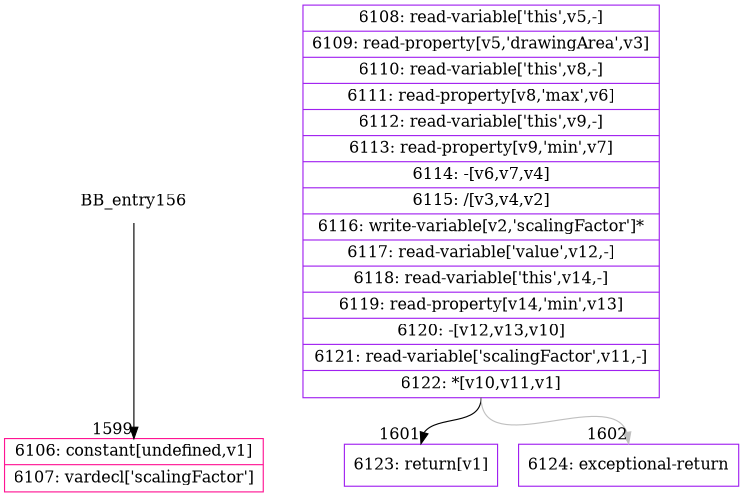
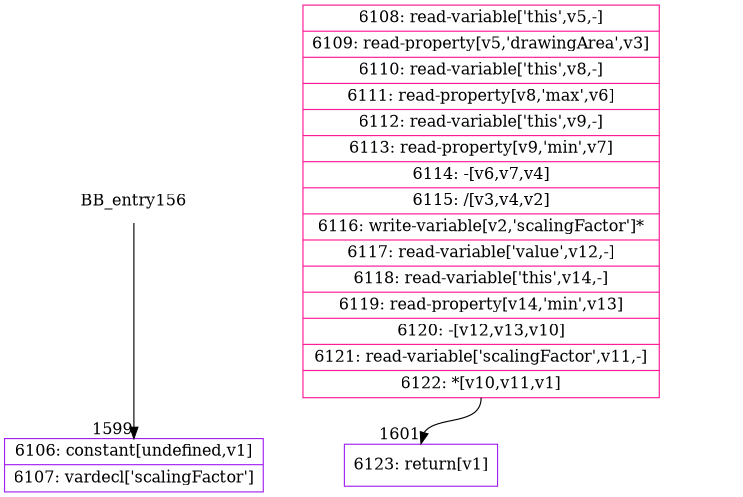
node "6108: read-variable['this',v5,-]": color purple -> deeppink
node "6106: constant[undefined,v1]": color deeppink -> purple
node "6124: exceptional-return": removed
